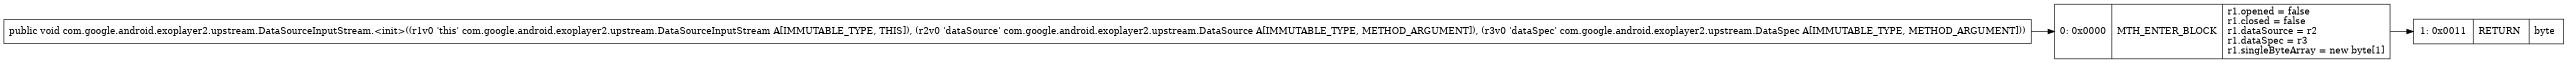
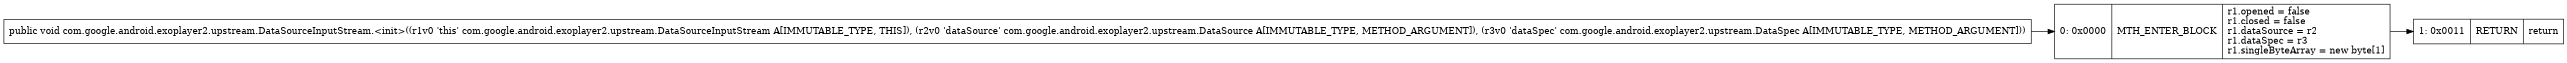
node "1: 0x0011": text "byte" -> "return"
